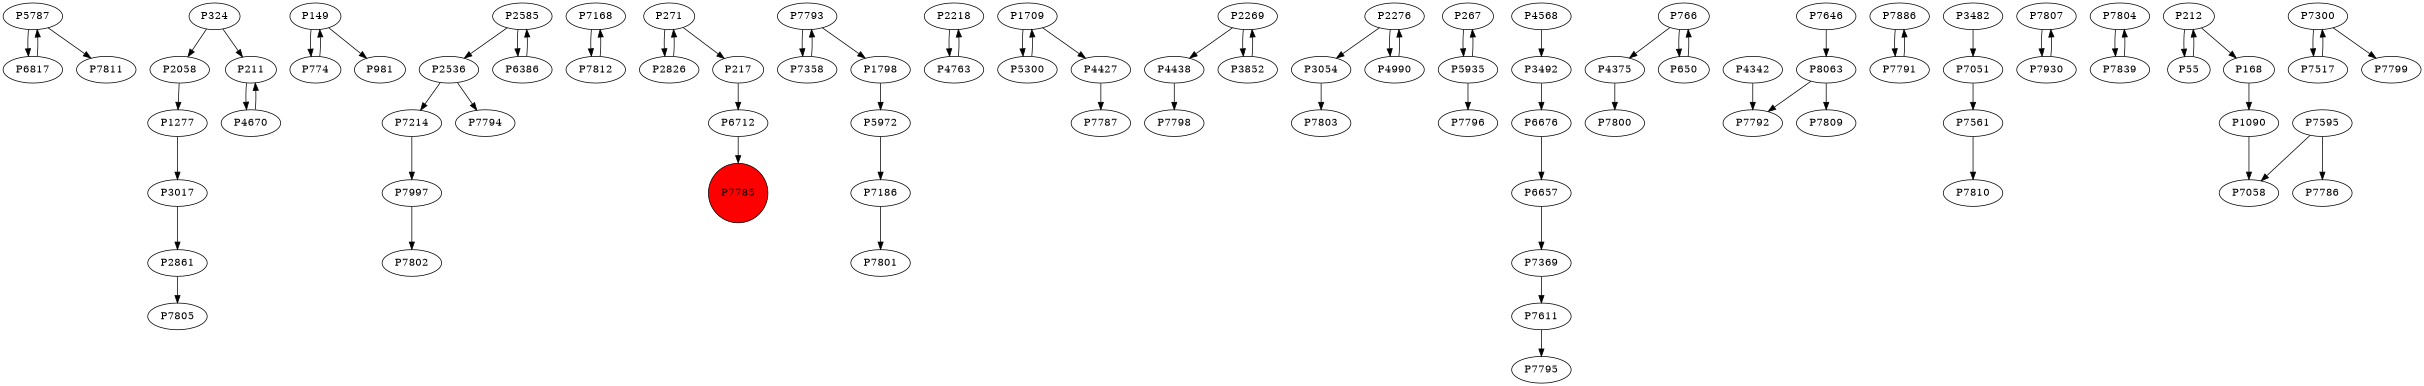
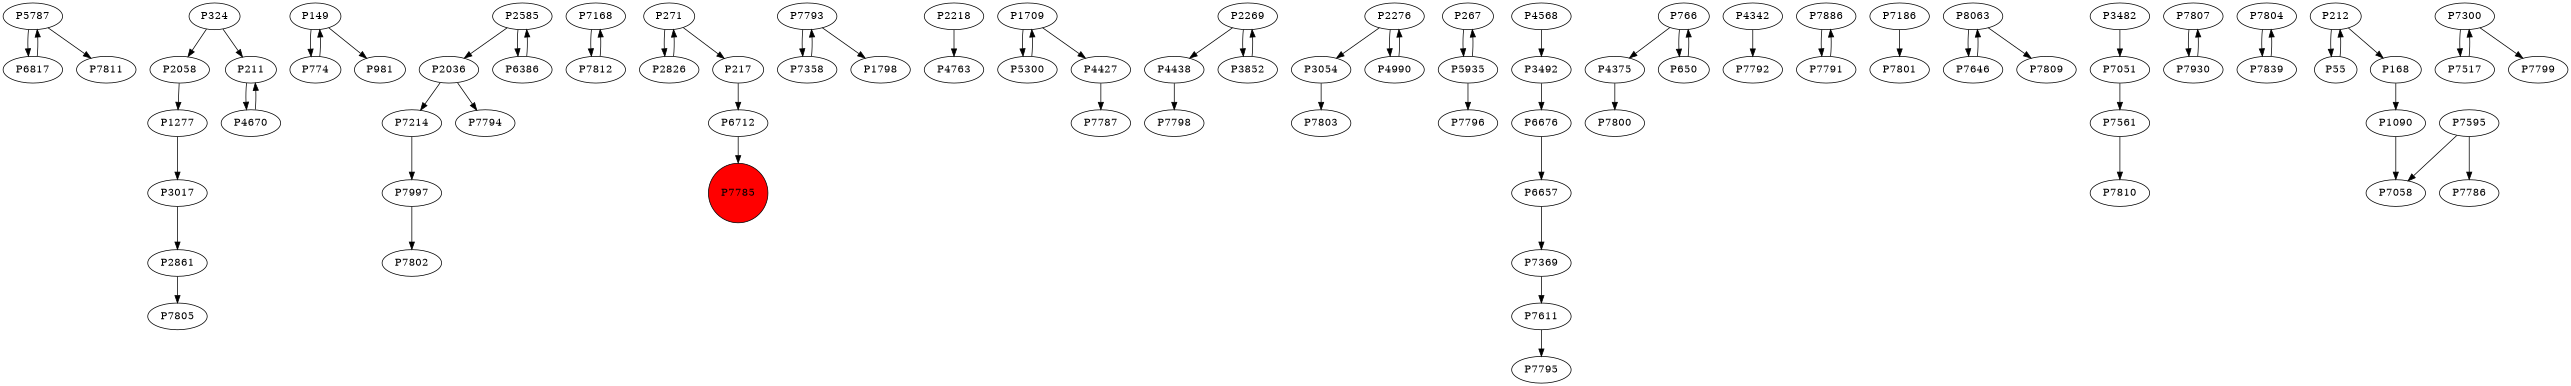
edge "P4763" -> "P2218": removed
node "P2536": label "P2536" -> "P2036"
edge "P8063" -> "P7792": now "P8063" -> "P7646"
node "P5972": removed
